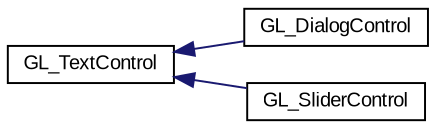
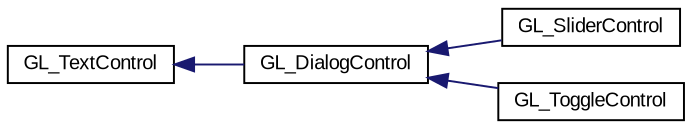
edge "GL_SliderControl" -> "GL_TextControl": now "GL_SliderControl" -> "GL_DialogControl"
node "GL_ToggleControl": added
